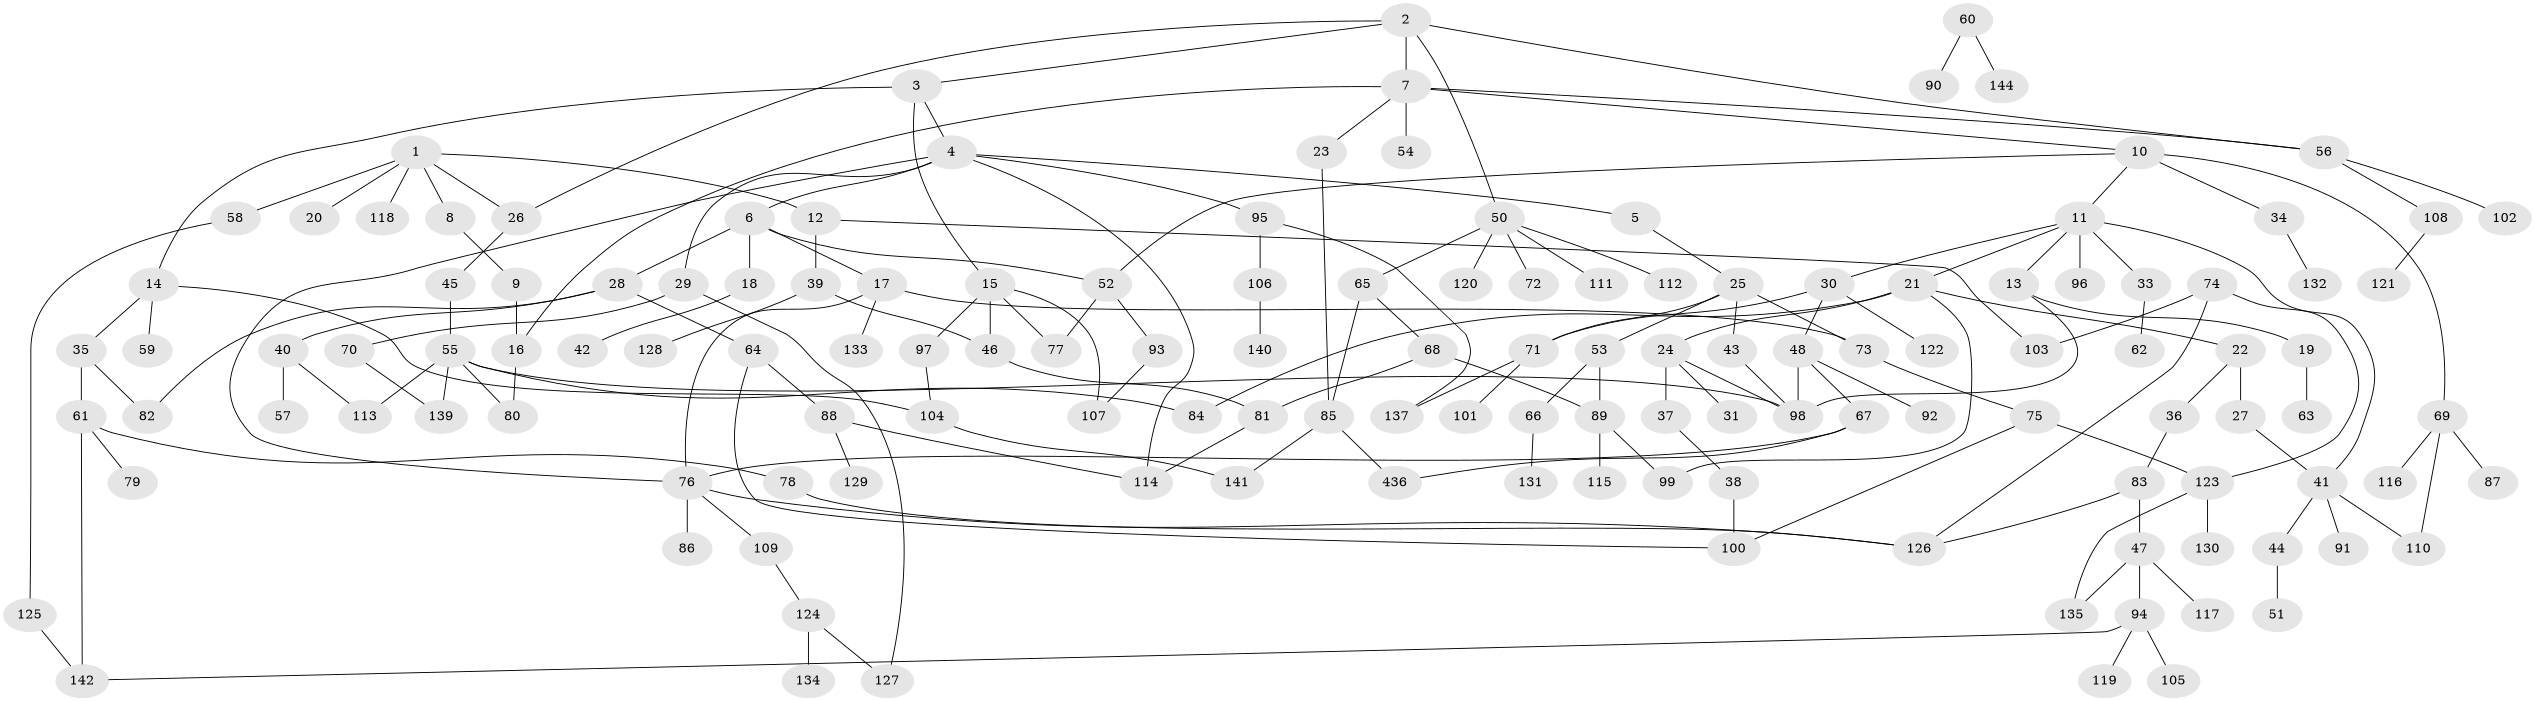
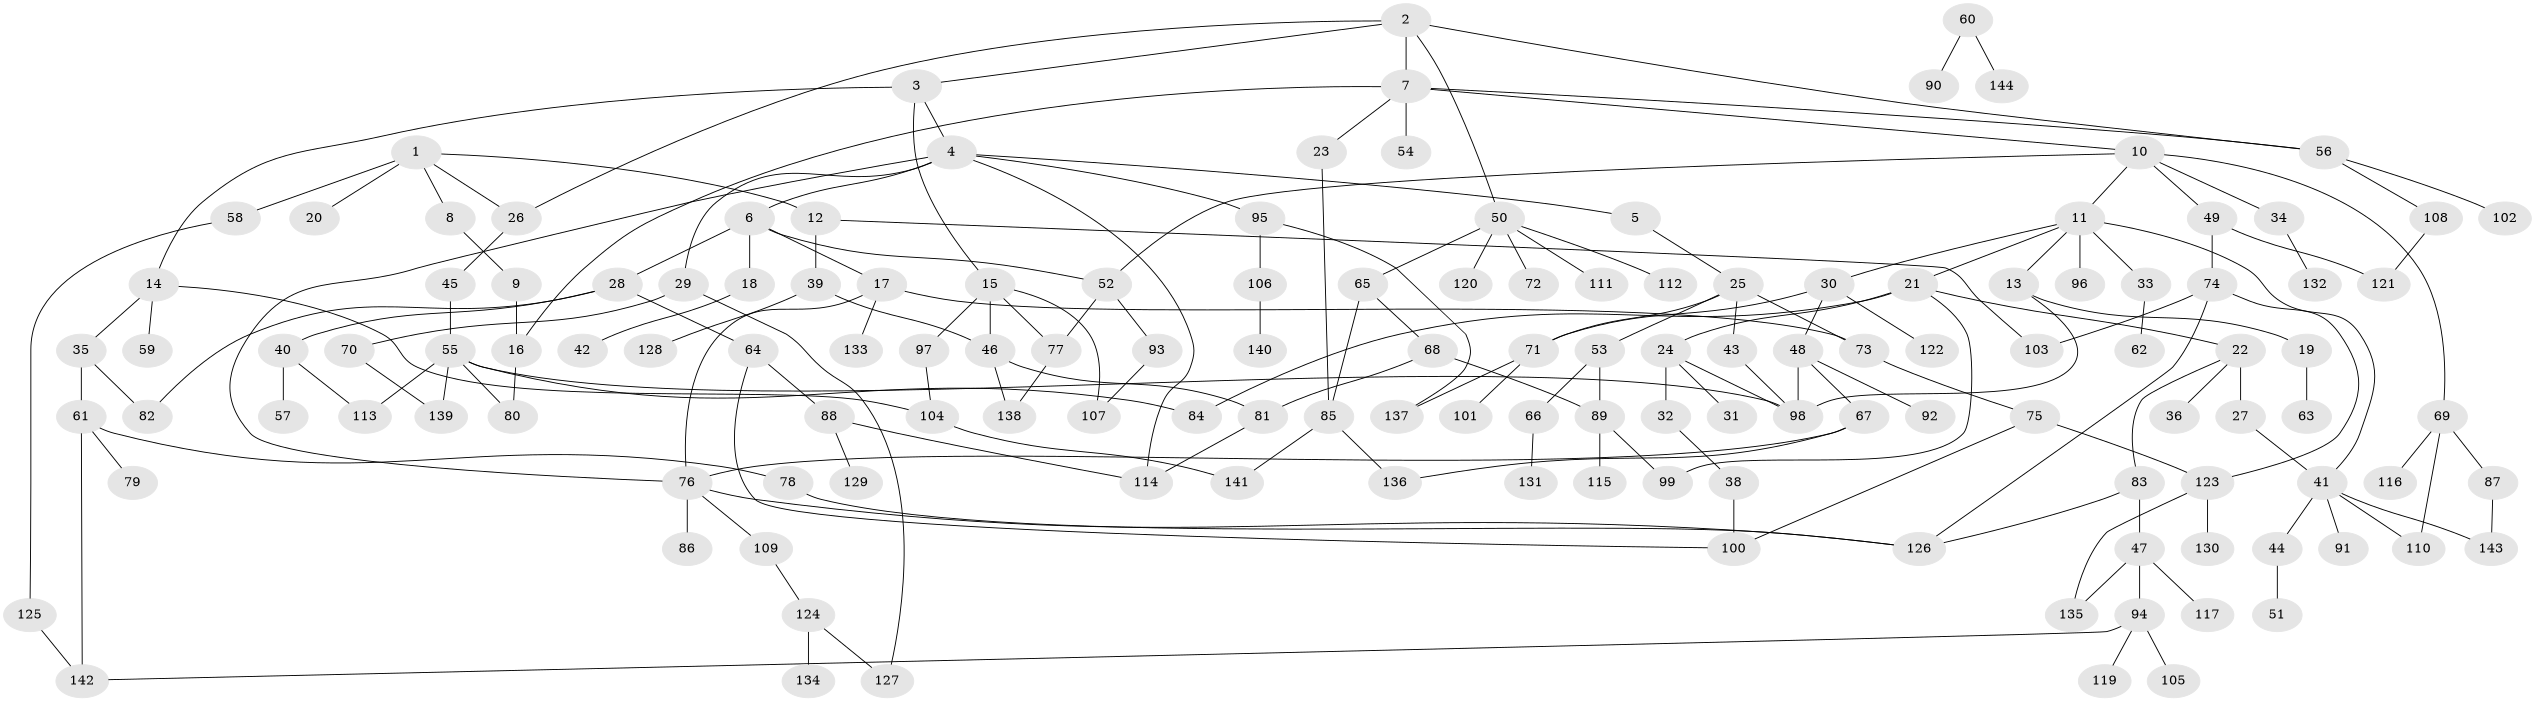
node "118": removed
node "49": added
node "138": added
node "37": label "37" -> "32"
edge "36" -- "83": now "22" -- "83"
node "436": label "436" -> "136"
node "143": added
